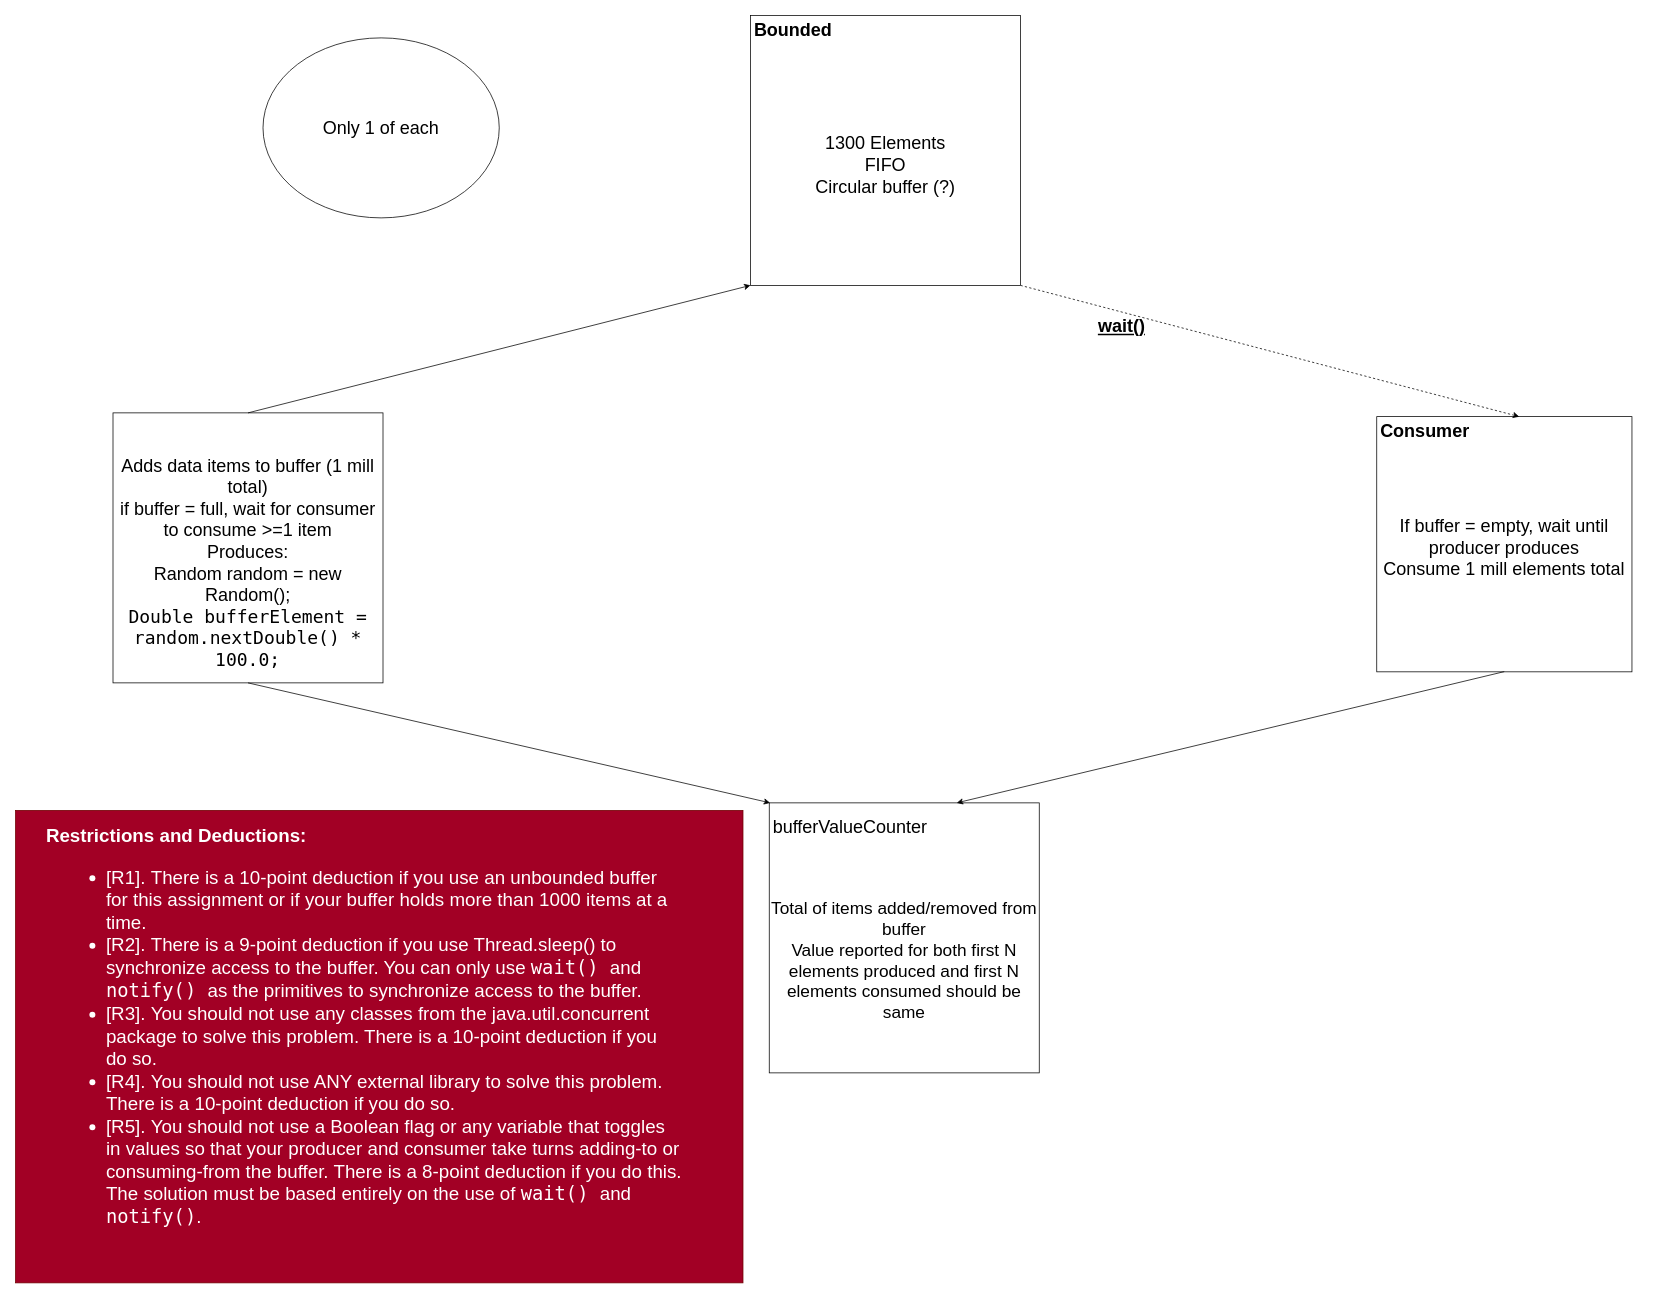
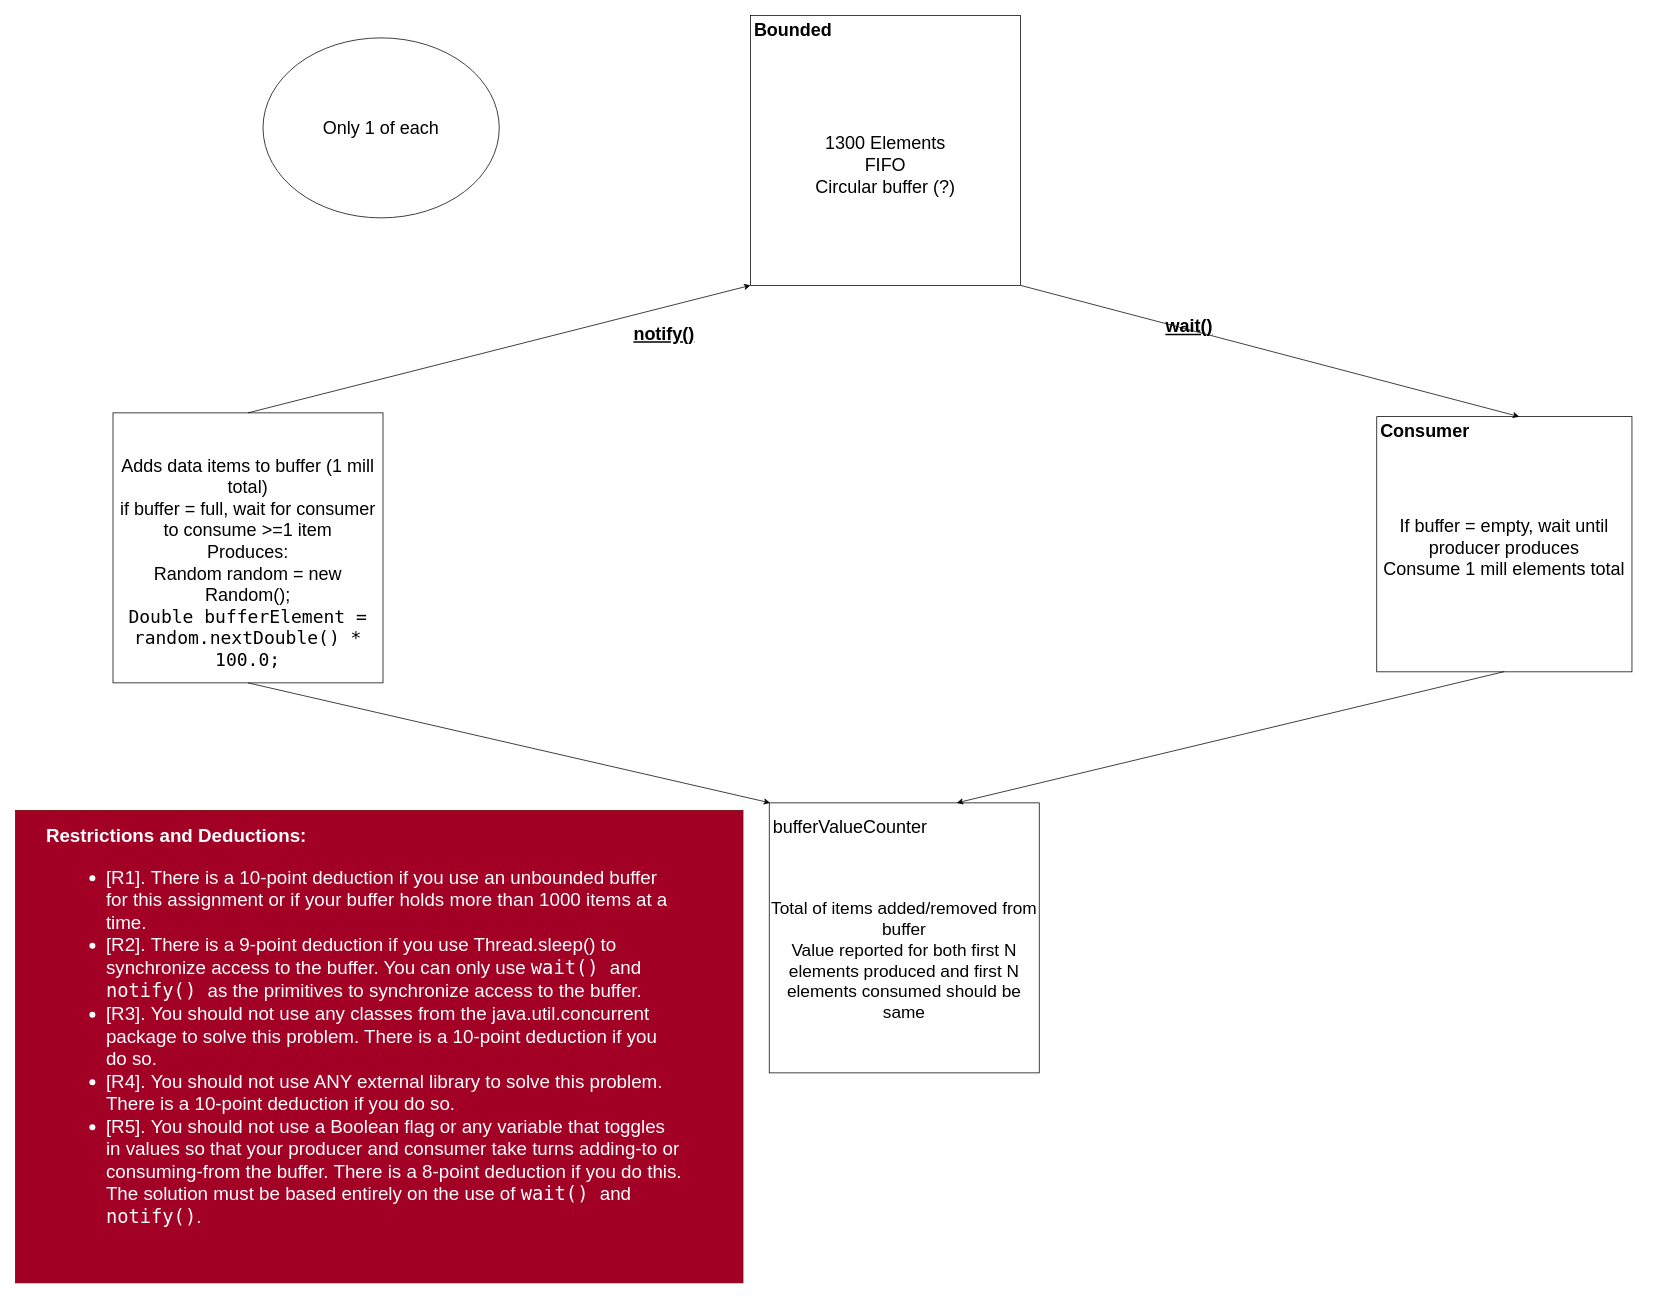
node "wait()": moved (1122, 327) -> (1189, 327)
edge "1300 Elements FIFO Circular buffer (?)" -> "Consumer": style dashed -> solid
node "notify()": added
